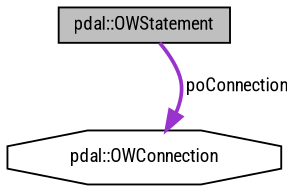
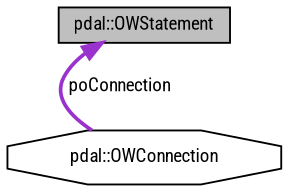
edge "pdal::OWStatement" -> "pdal::OWConnection": reversed
